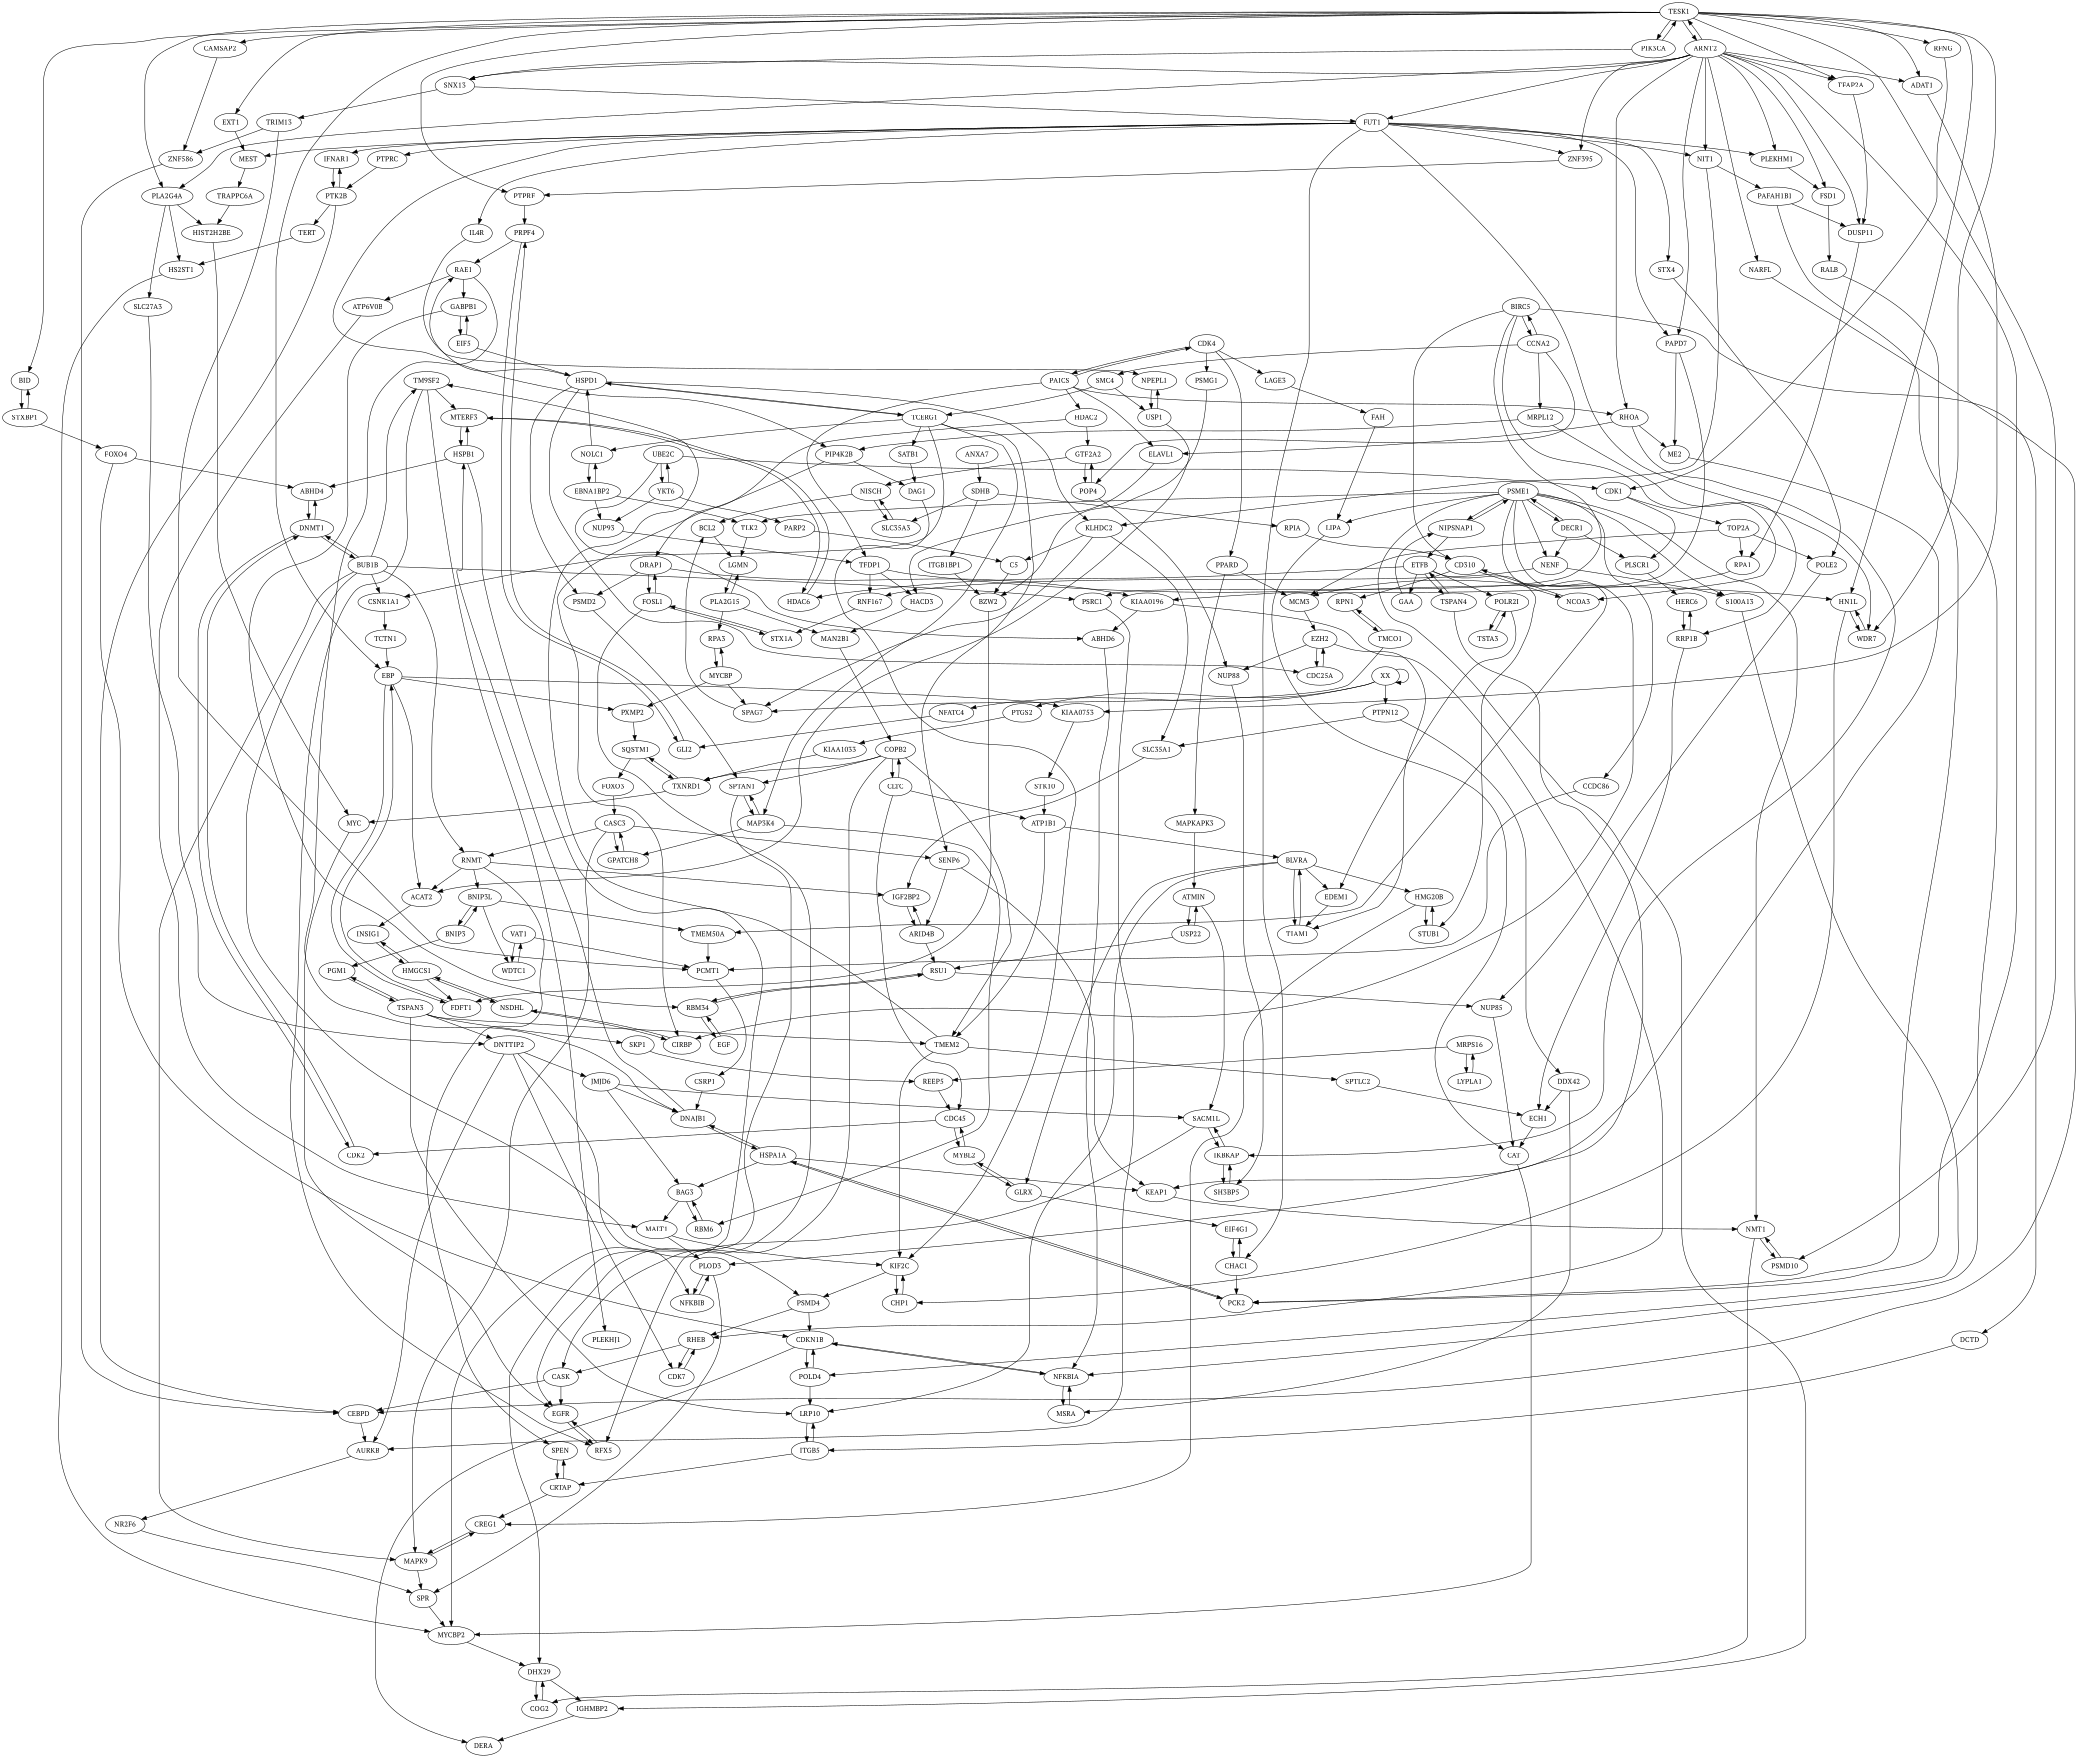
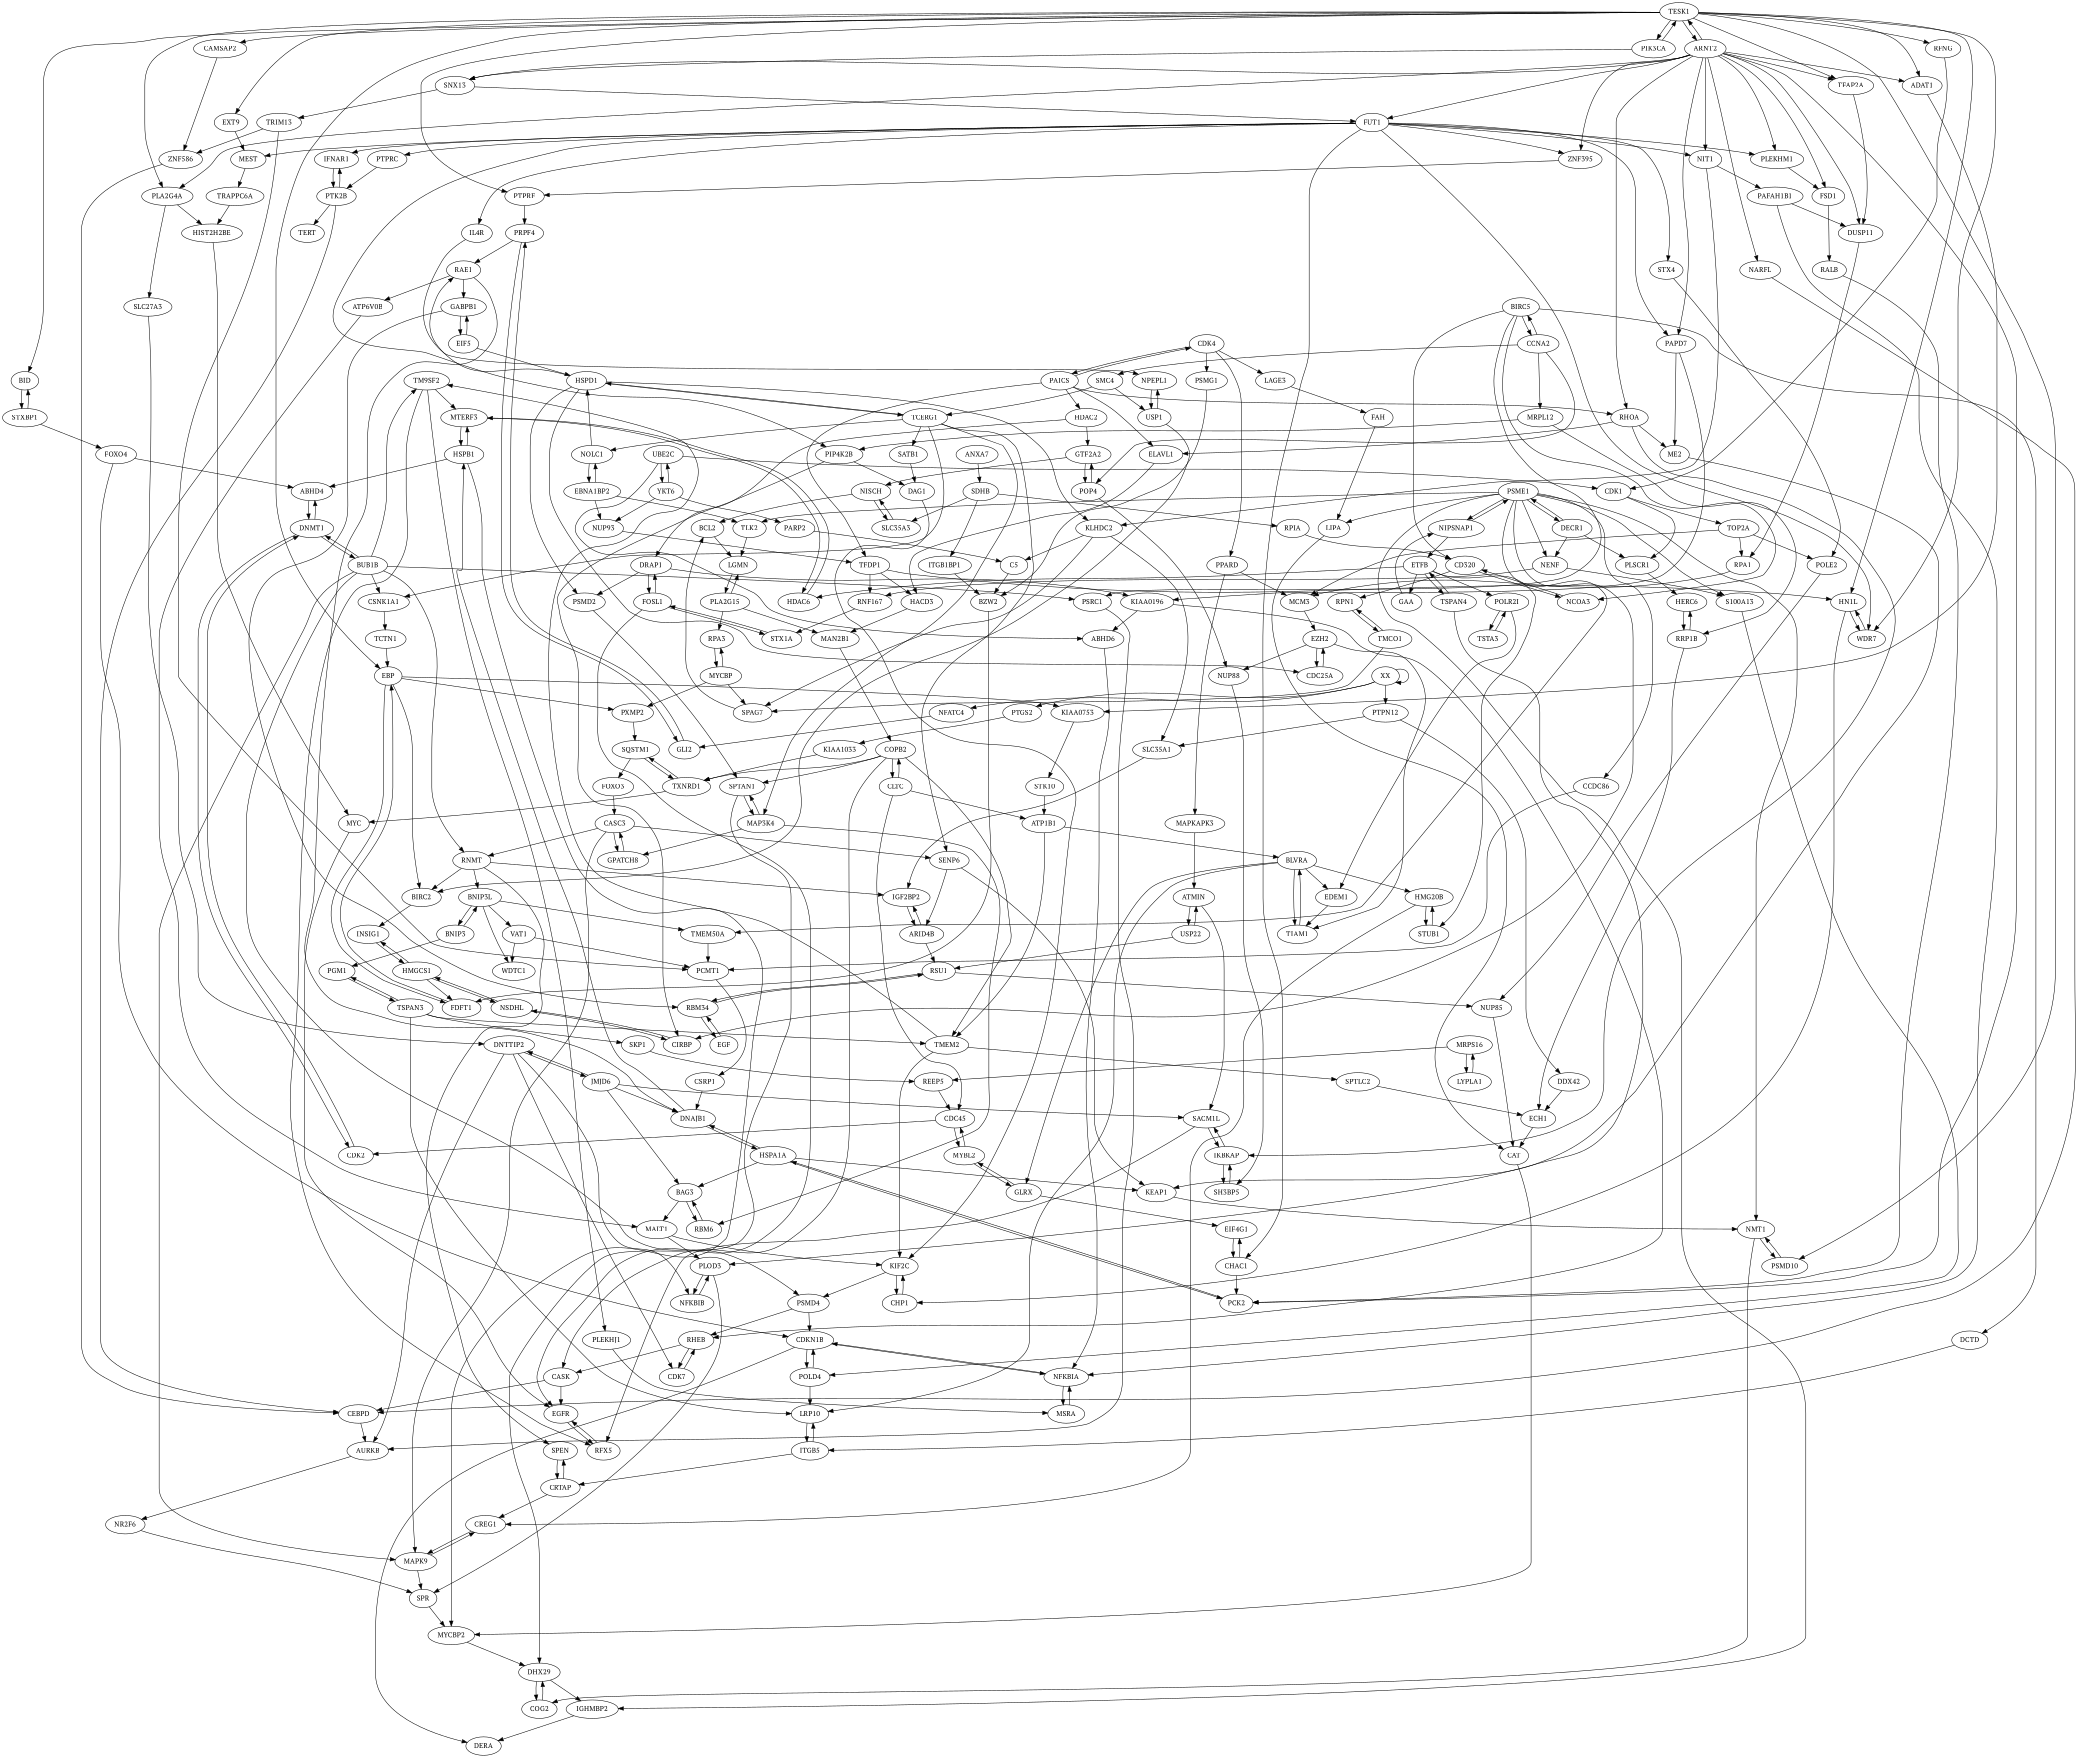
node "EXT1": label "EXT1" -> "EXT9"
node "HS2ST1": removed
node "CD310": label "CD310" -> "CD320"
node "ACAT2": label "ACAT2" -> "BIRC2"
edge "WDTC1" -> "VAT1": now "BNIP3L" -> "VAT1"
edge "TSPAN3" -> "DNTTIP2": now "JMJD6" -> "DNTTIP2"
edge "DDX42" -> "MSRA": now "PLEKHJ1" -> "MSRA"
